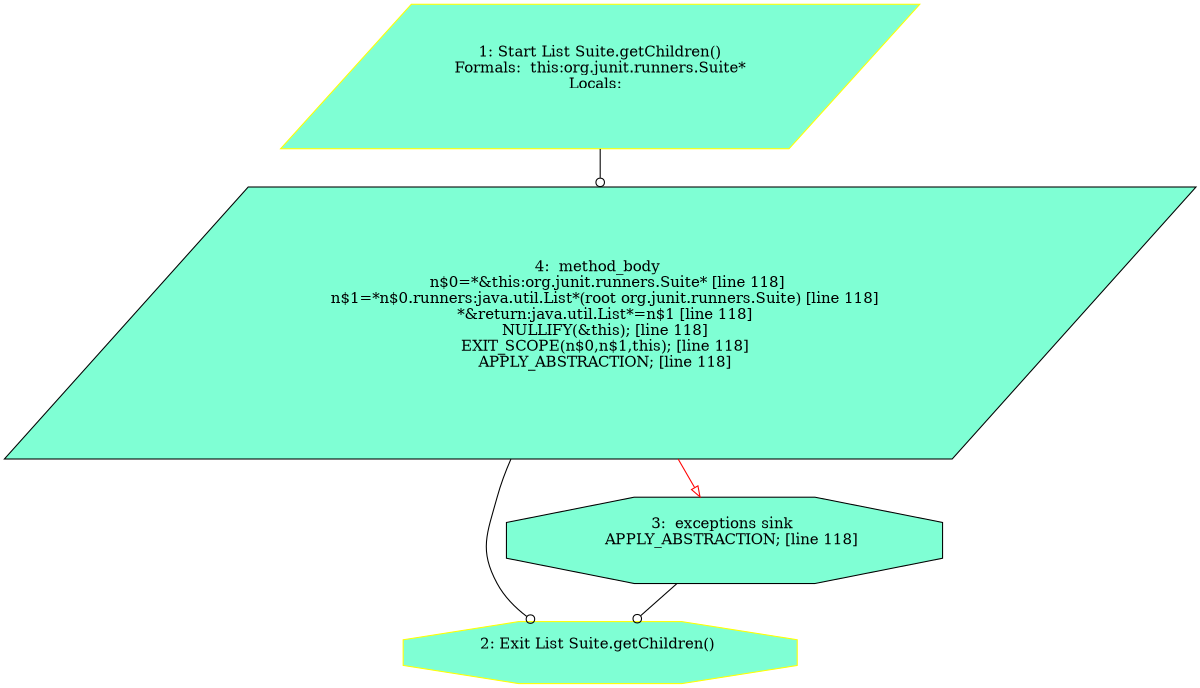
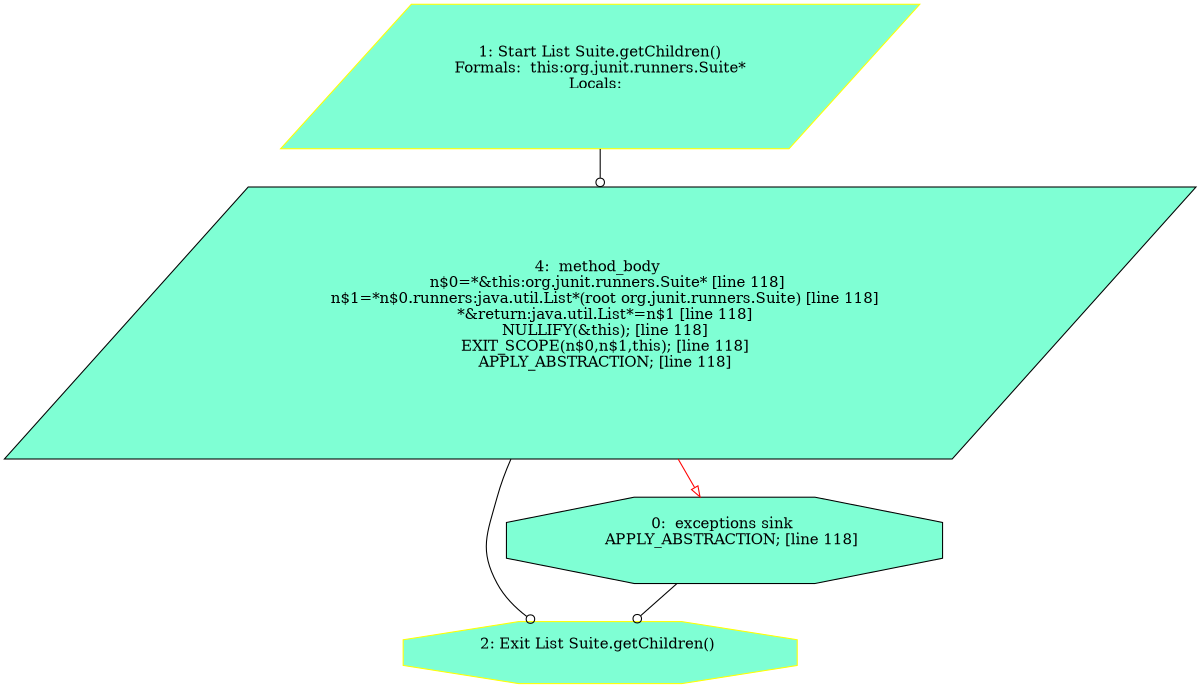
node "3:  exceptions sink APPLY_ABSTRACTION; [line 118]": label "3:  exceptions sink APPLY_ABSTRACTION; [line 118]" -> "0:  exceptions sink APPLY_ABSTRACTION; [line 118]"
